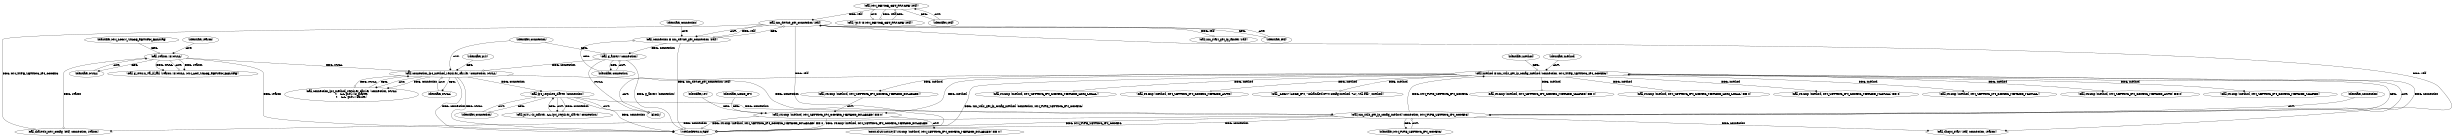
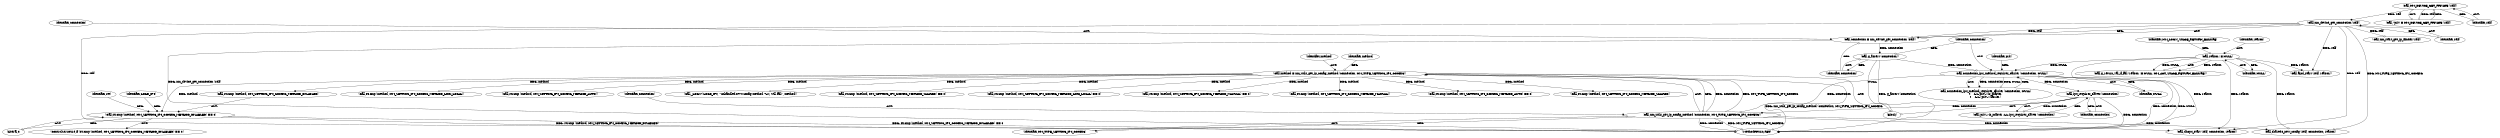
node "(Call,aipd_start (self, reason))": added
edge "(Call,reason != NULL)" -> "(Call,dhcp4_start (self, connection, reason))": added, label "DDG: reason"
node "(Literal,0)": added
